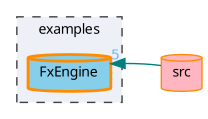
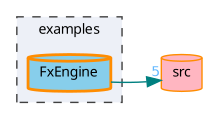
edge "src" -> "FxEngine": reversed
